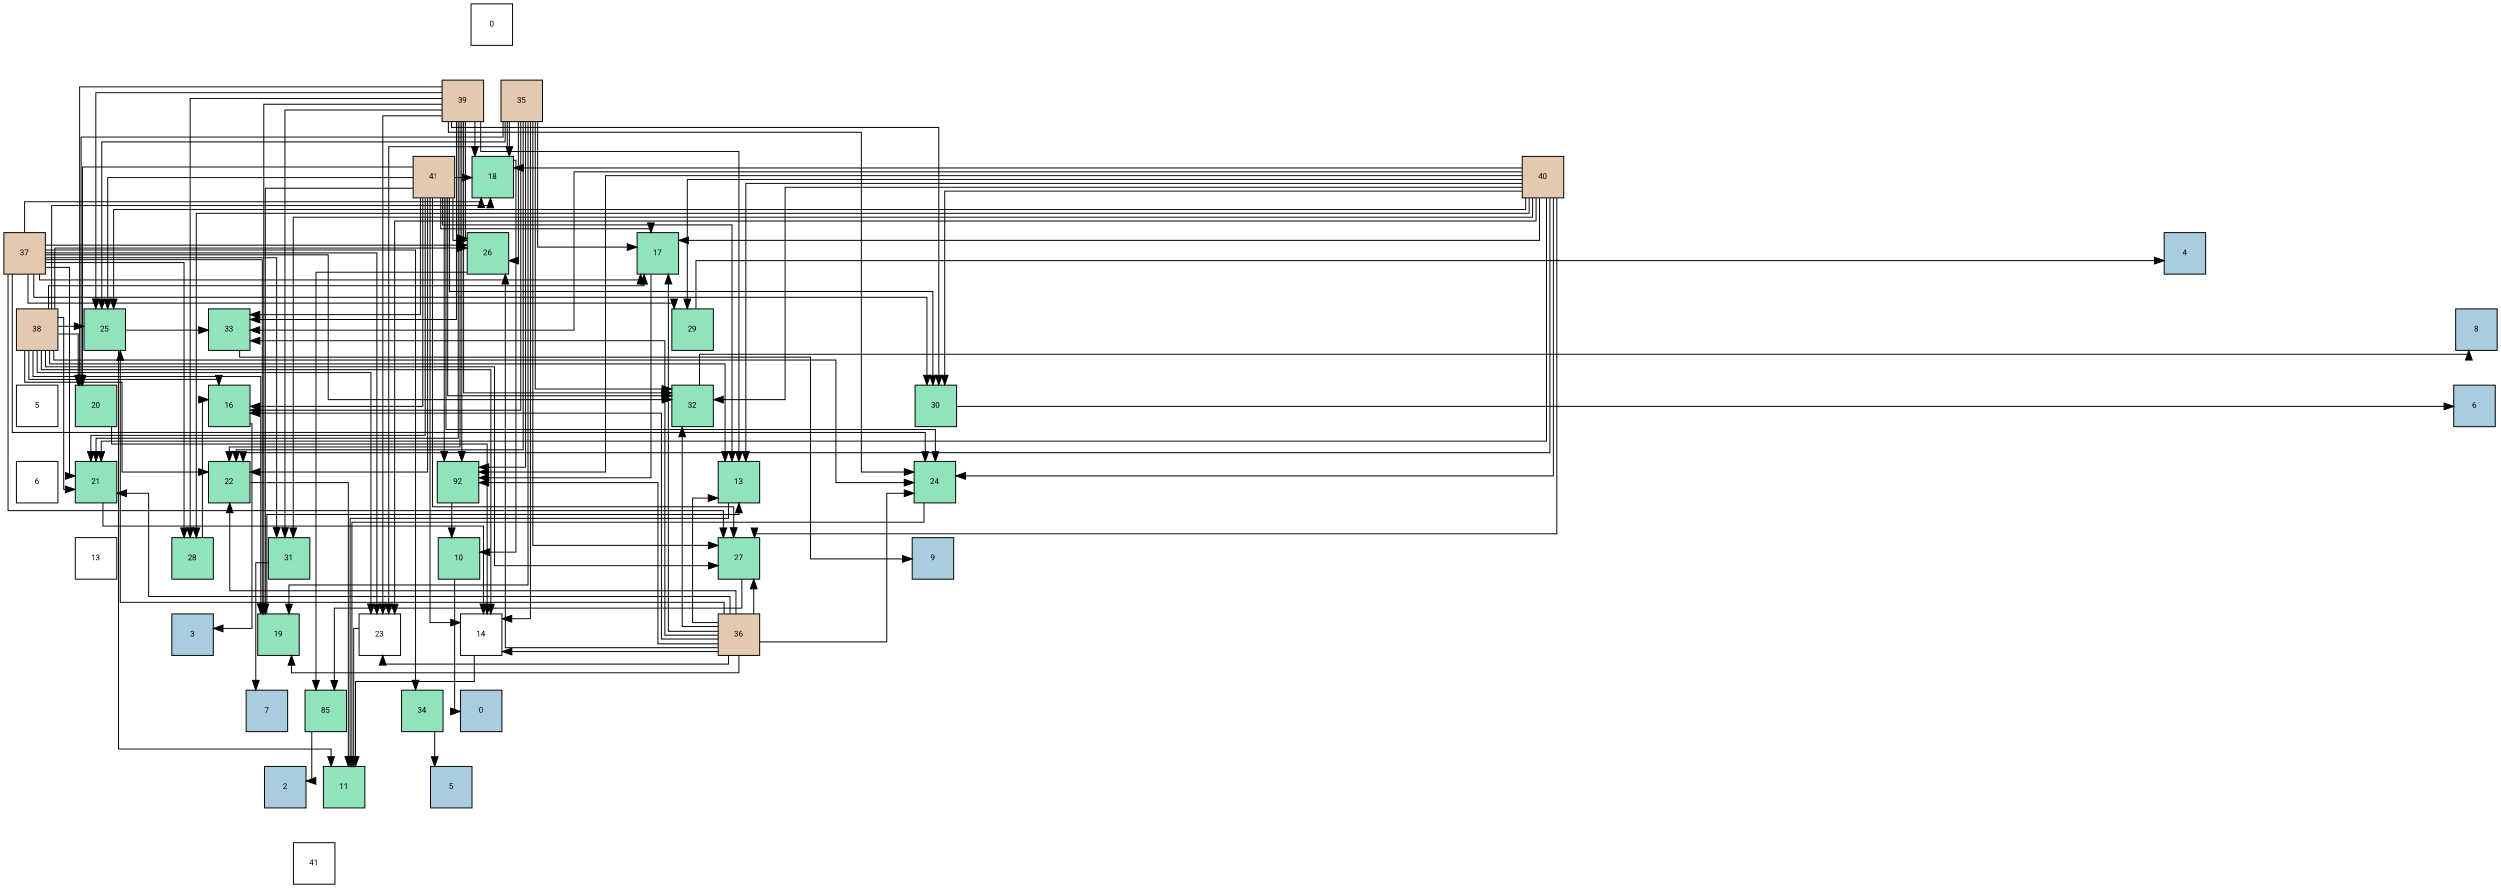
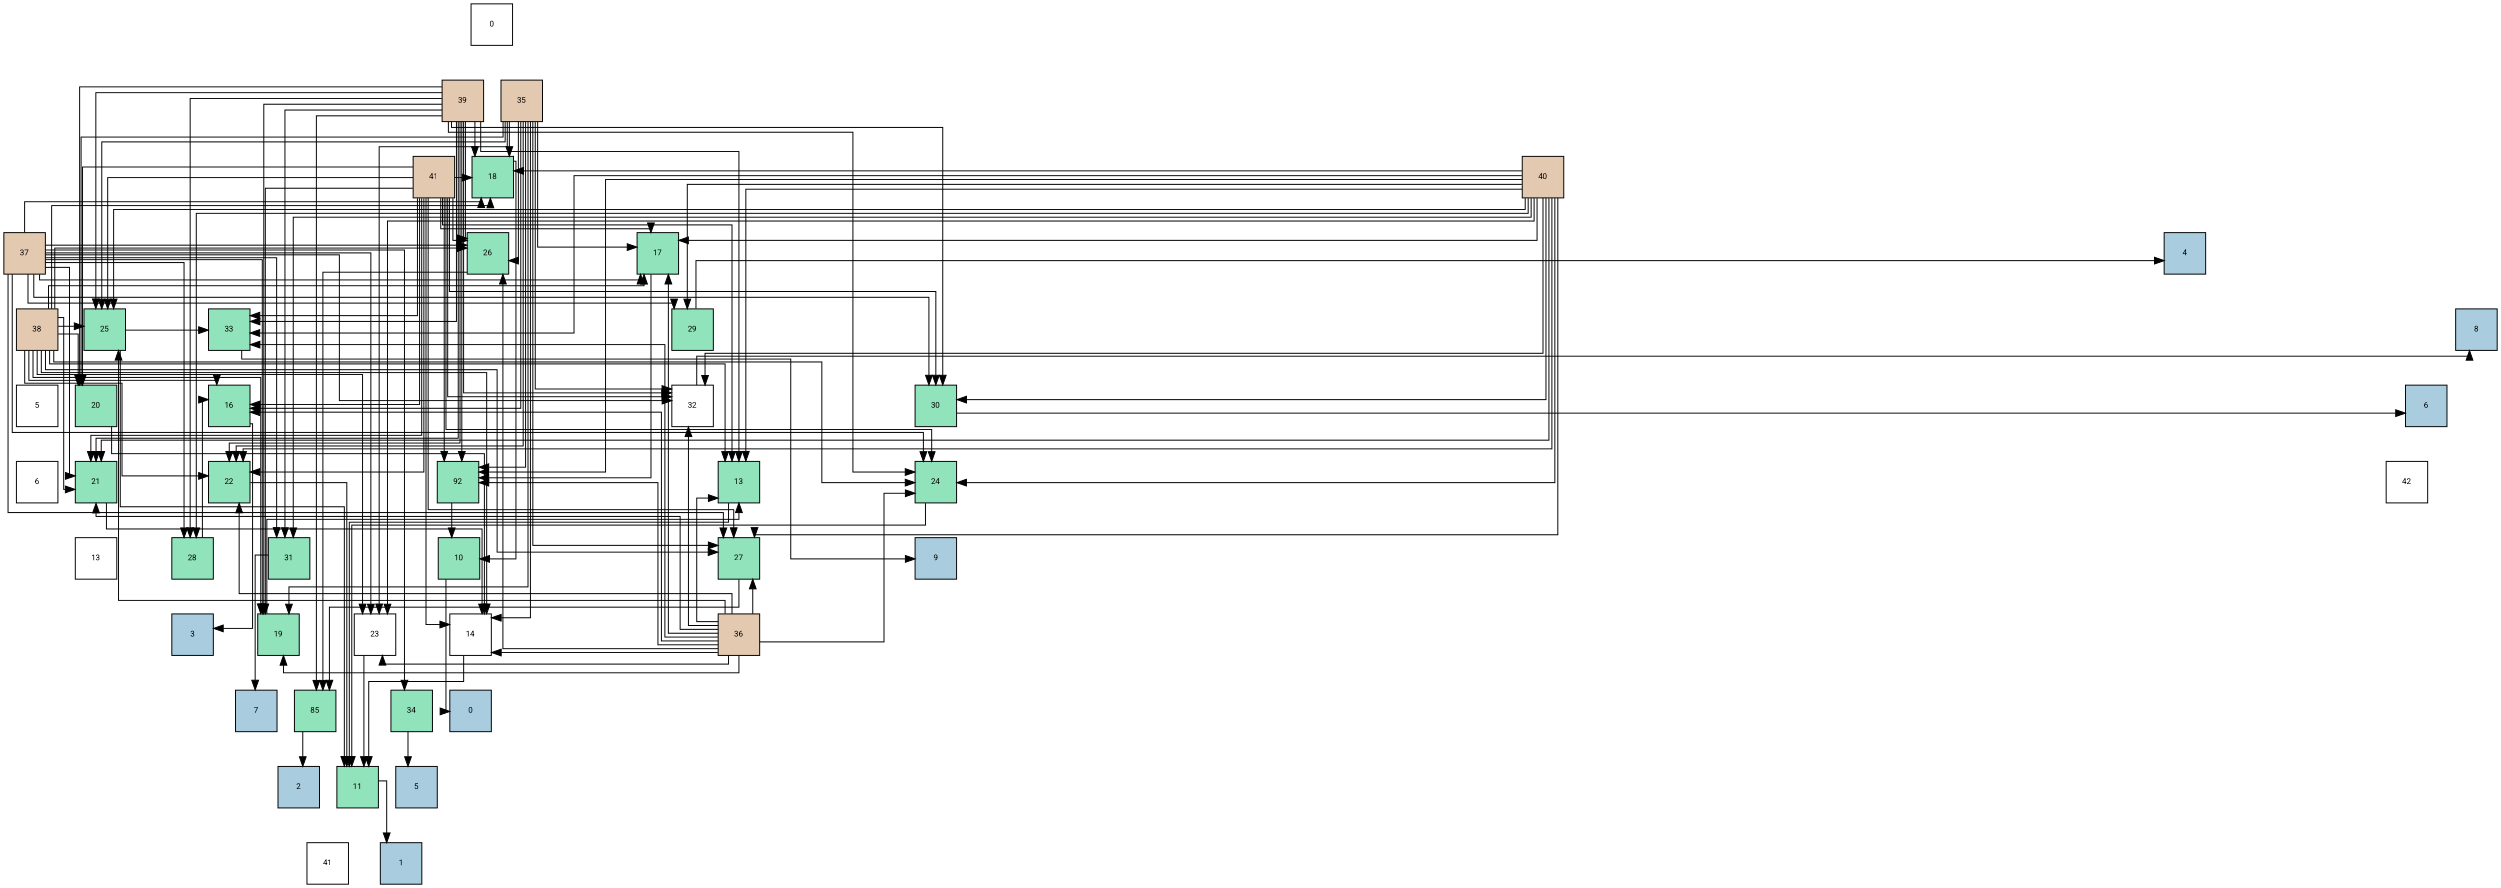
edge "39" -> "23": now "39" -> "85"
node "32": fillcolor #91e3bb -> #ffffff
node "42": added
node "1": added
